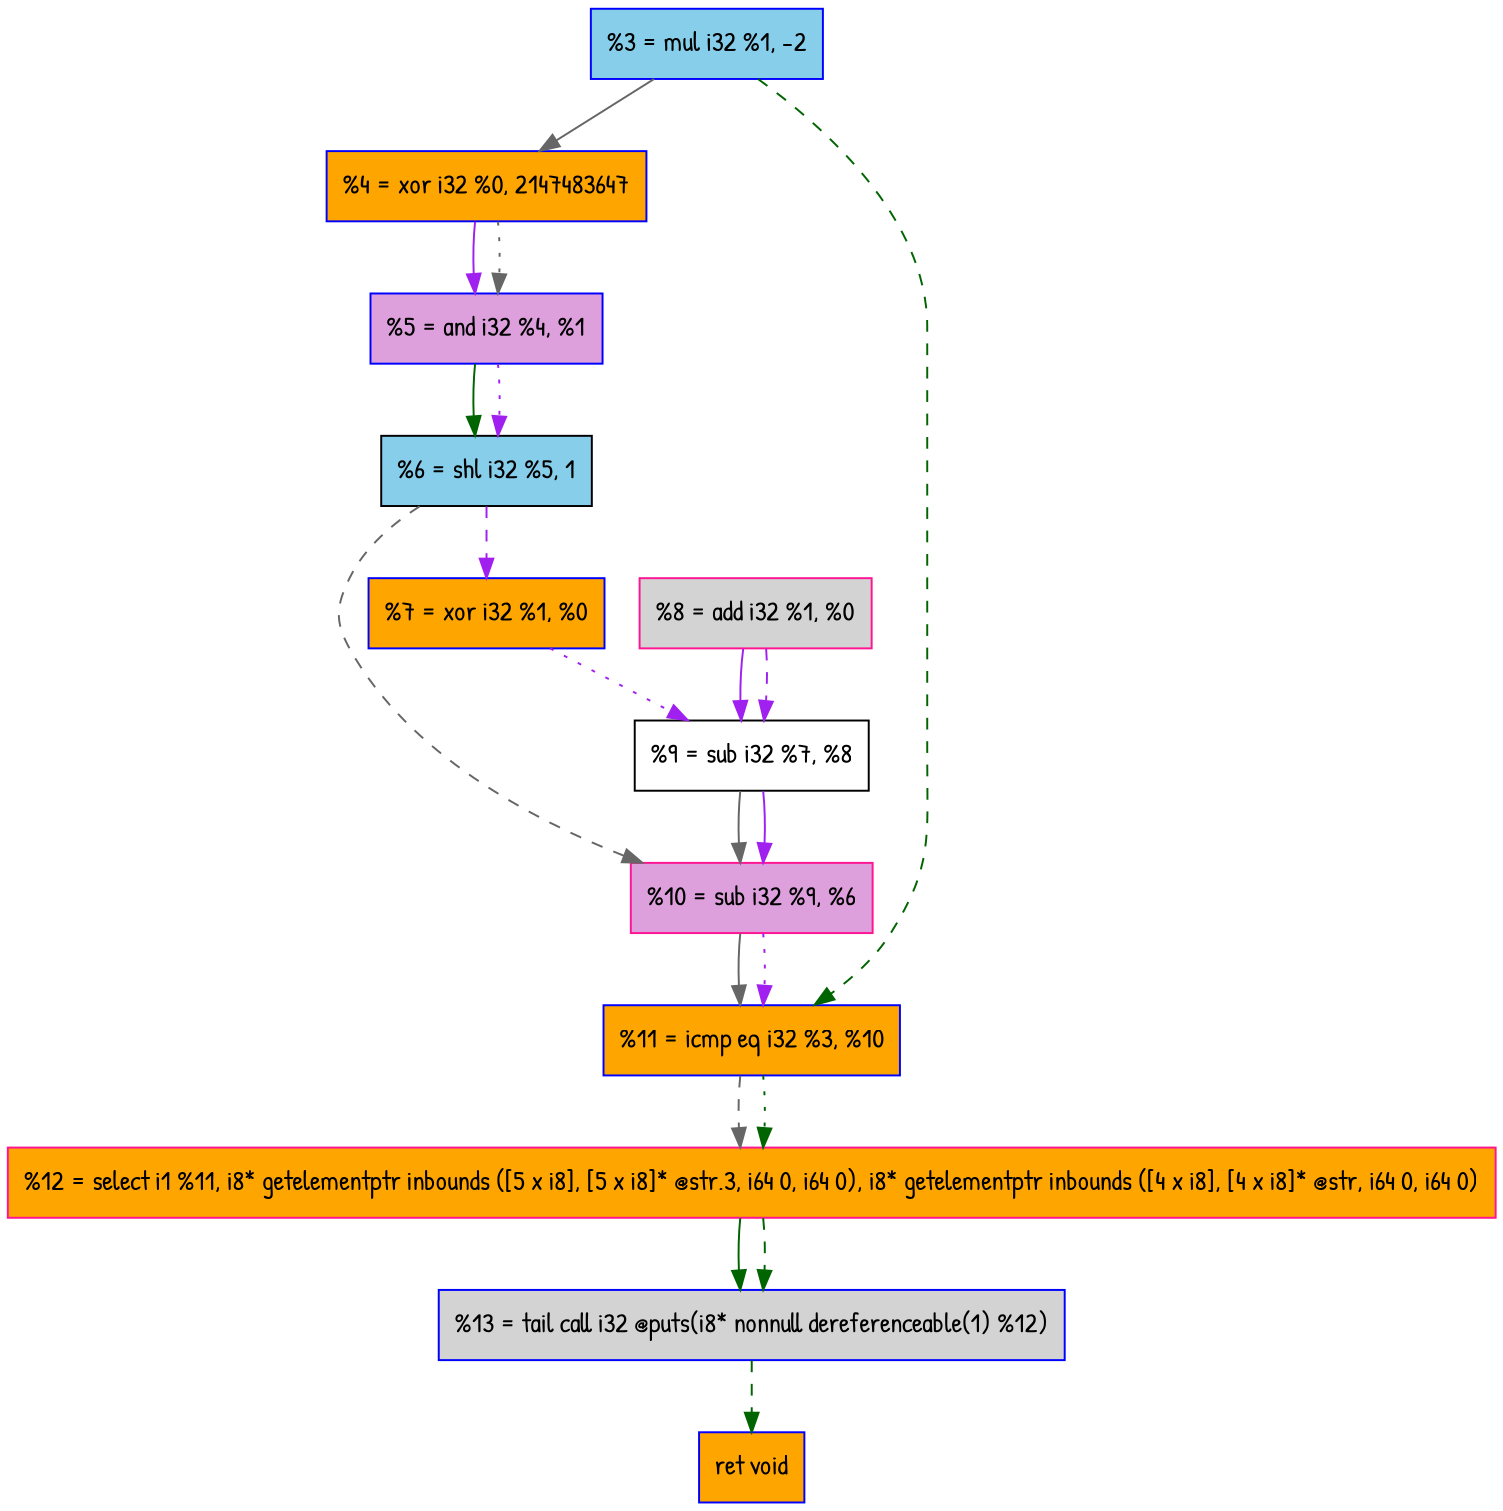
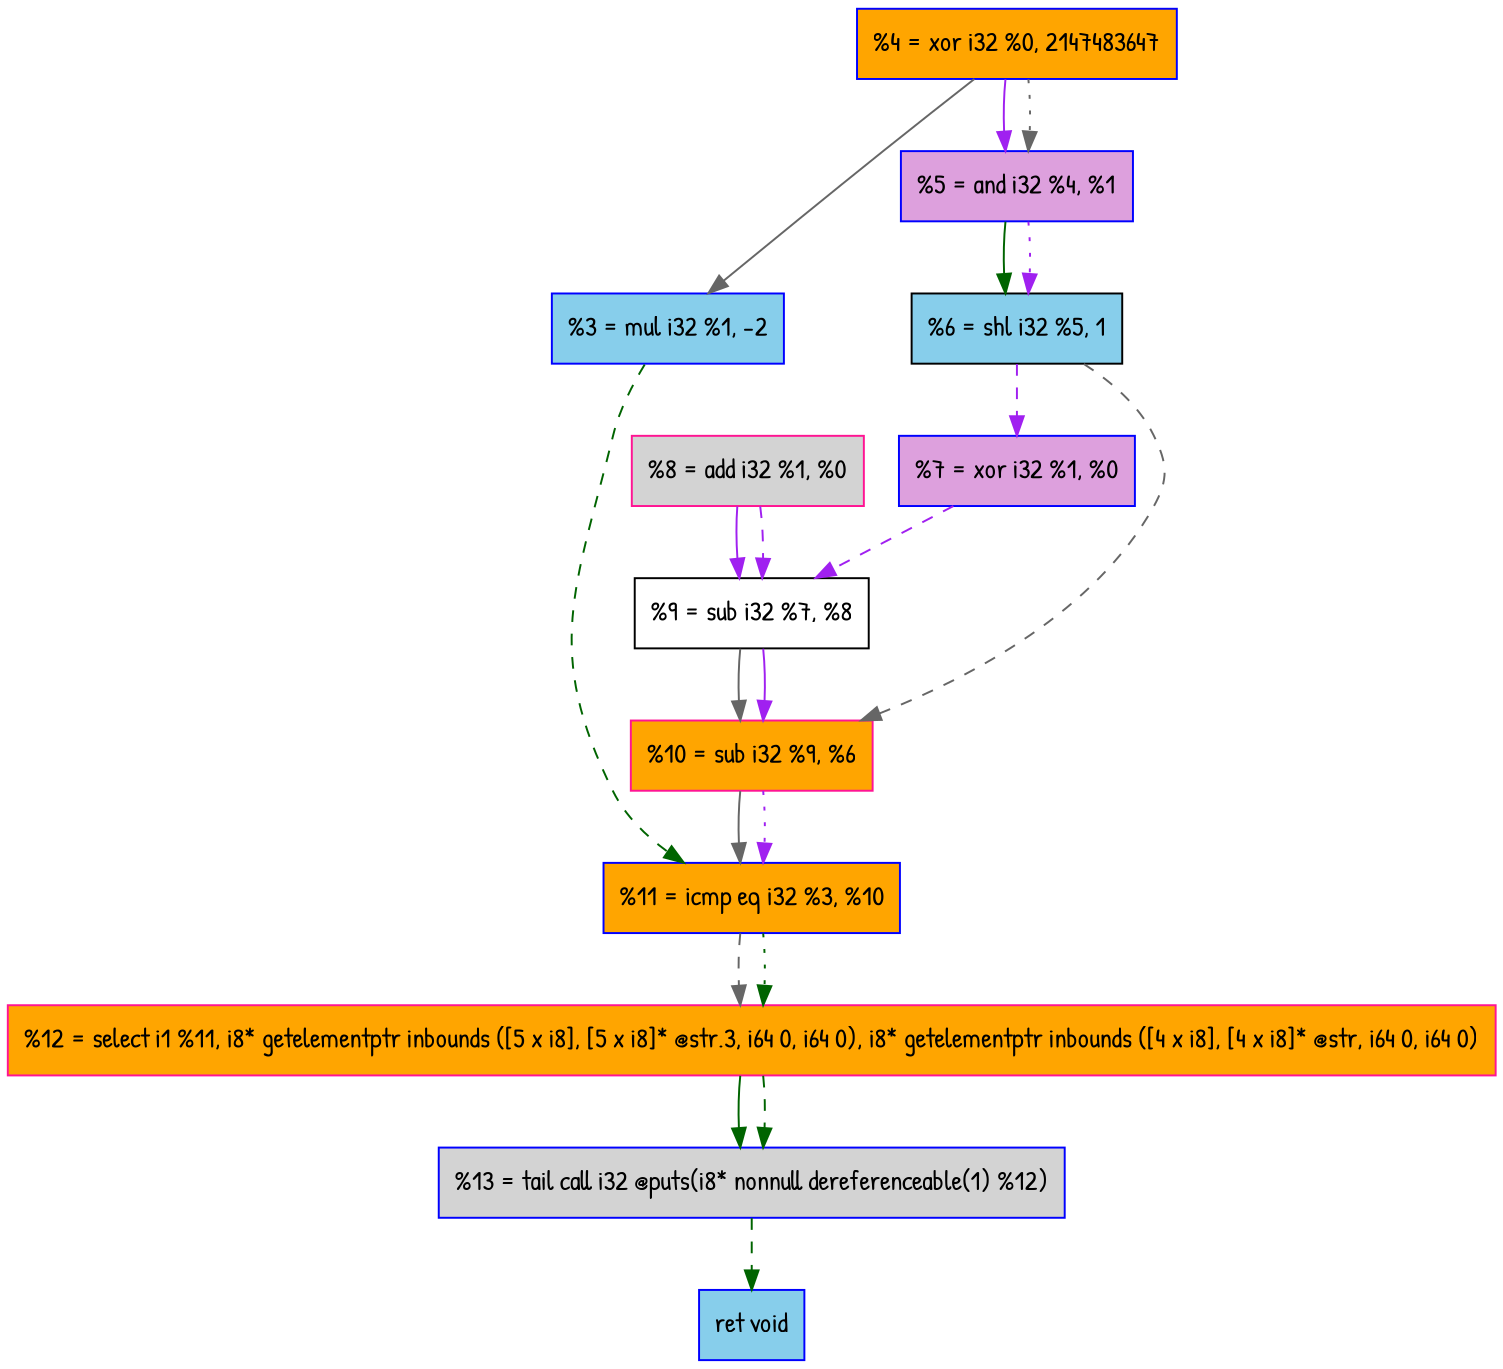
edge "%3 = mul i32 %1, -2" -> "%4 = xor i32 %0, 2147483647": reversed
node "%7 = xor i32 %1, %0": fillcolor orange -> plum
edge "%7 = xor i32 %1, %0" -> "%9 = sub i32 %7, %8": style dotted -> dashed
node "%10 = sub i32 %9, %6": fillcolor plum -> orange
node "ret void": fillcolor orange -> skyblue
